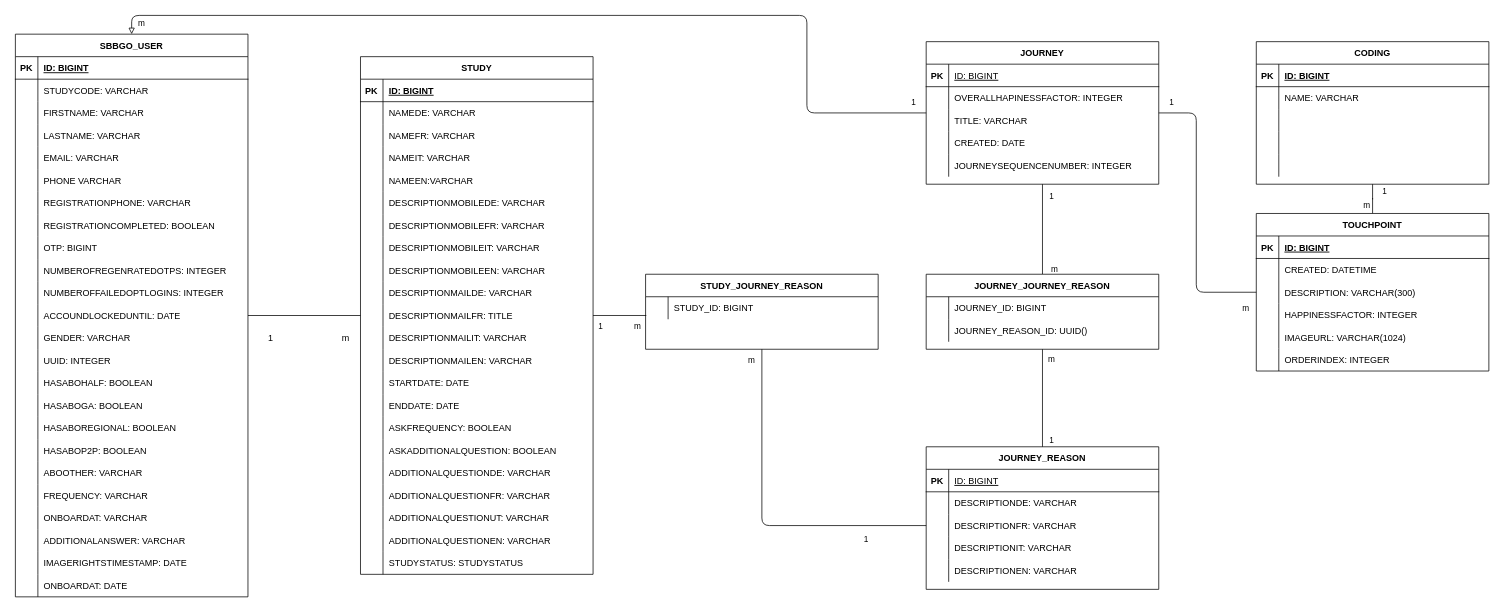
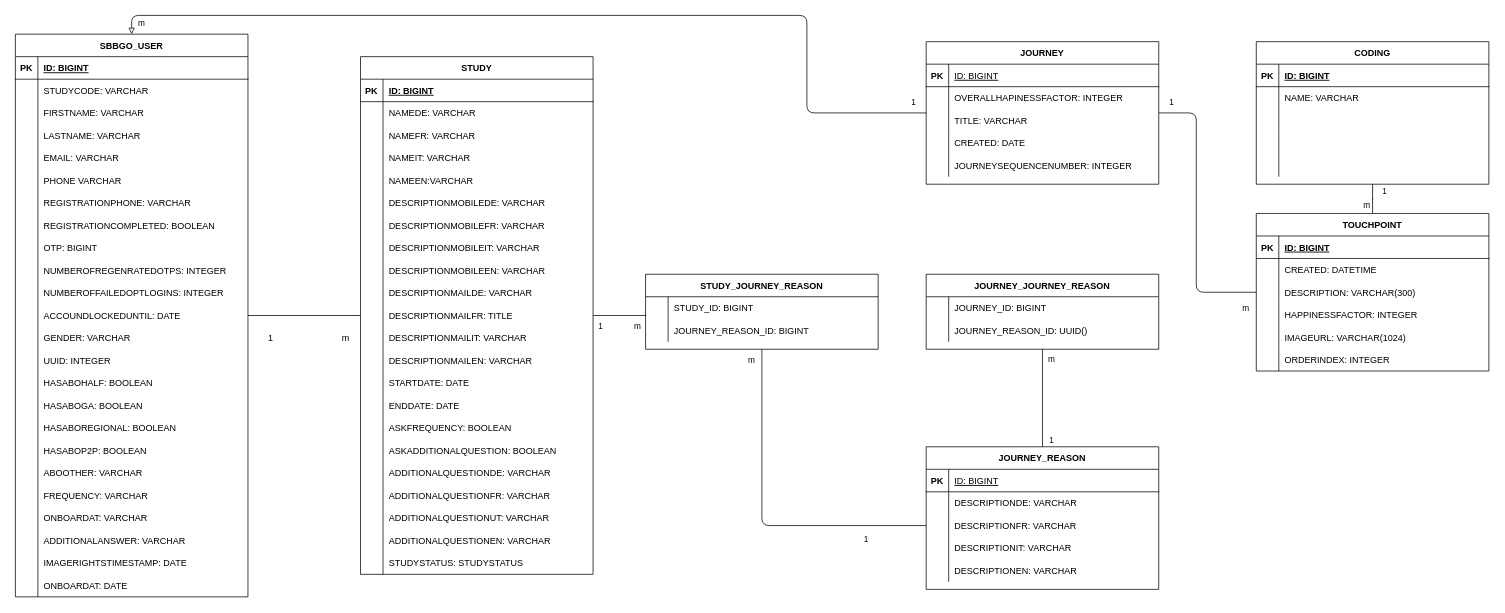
edge "JOURNEY" -- "JOURNEY_JOURNEY_REASON": removed, labels "1", "m"
node "JOURNEY_REASON_ID: BIGINT": added
